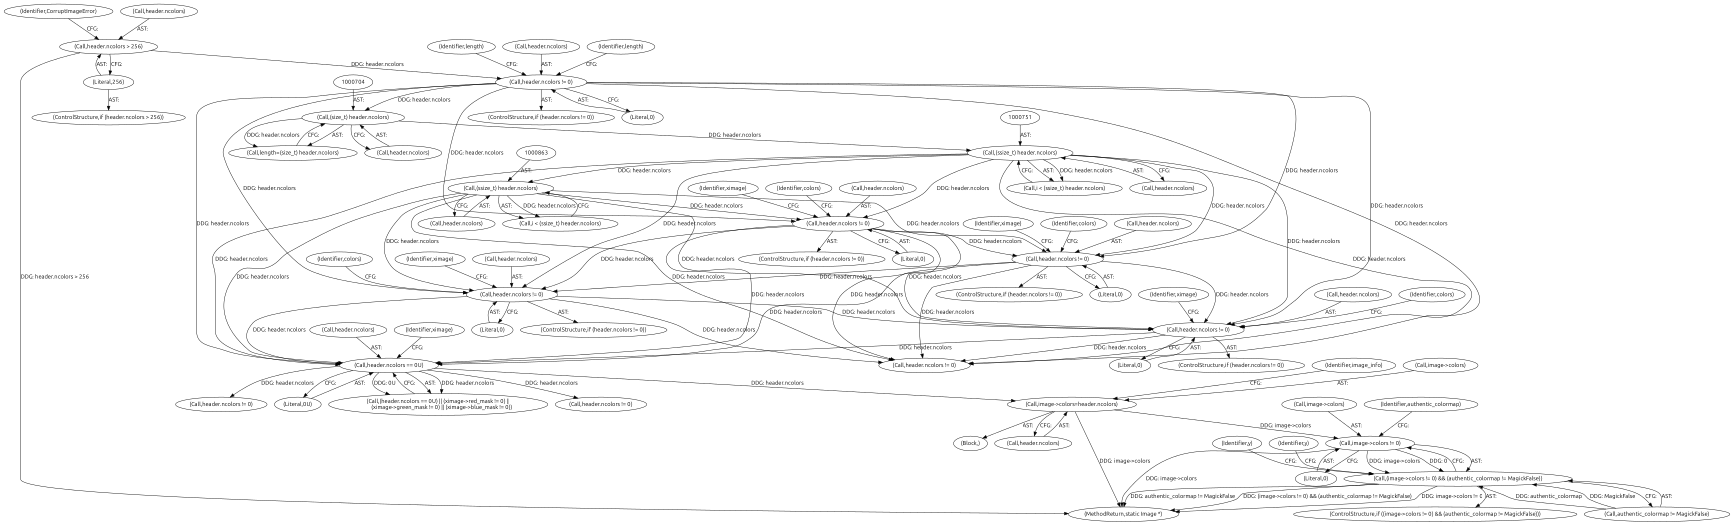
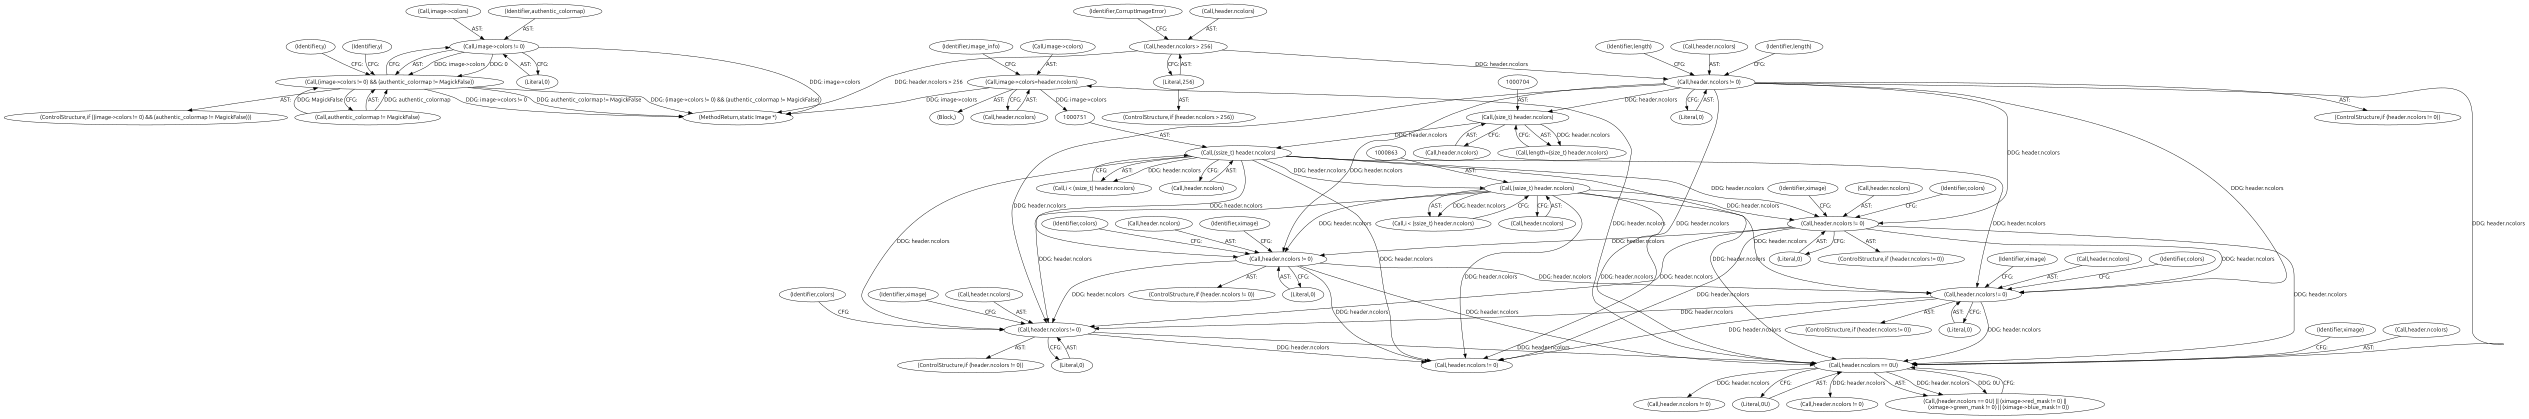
edge "(Call,image->colors=header.ncolors)" -> "(Call,image->colors != 0)": now "(Call,image->colors=header.ncolors)" -> "1000751"
edge "(Identifier,authentic_colormap)" -> "(Call,image->colors != 0)": label "CFG: " -> "AST: "
